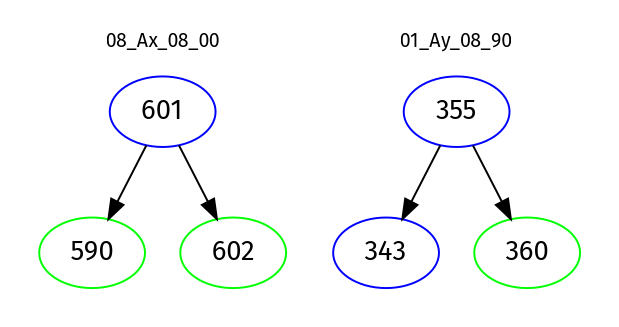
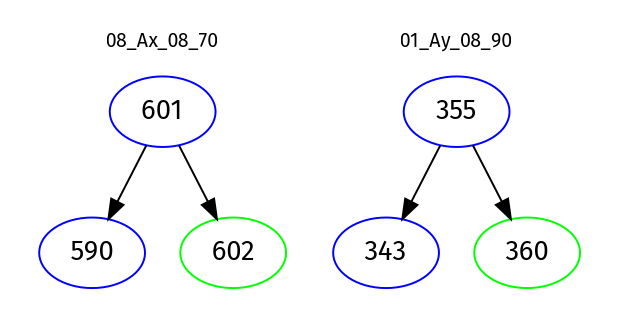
cluster "08_Ax_08_00": label "08_Ax_08_00" -> "08_Ax_08_70"
node "590": color green -> blue
